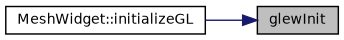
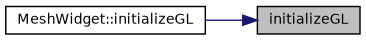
node "glewInit": label "glewInit" -> "initializeGL"
